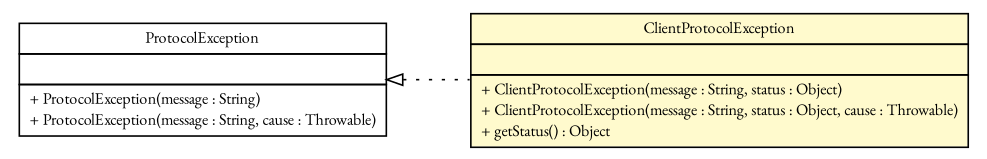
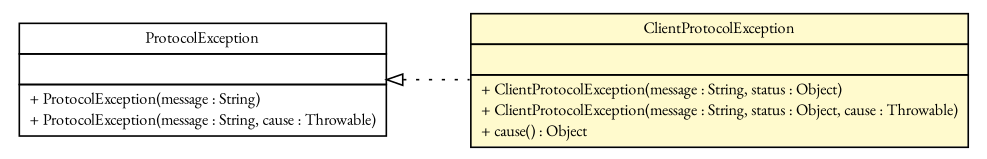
node "ClientProtocolException": text "+ getStatus() : Object" -> "+ cause() : Object"
